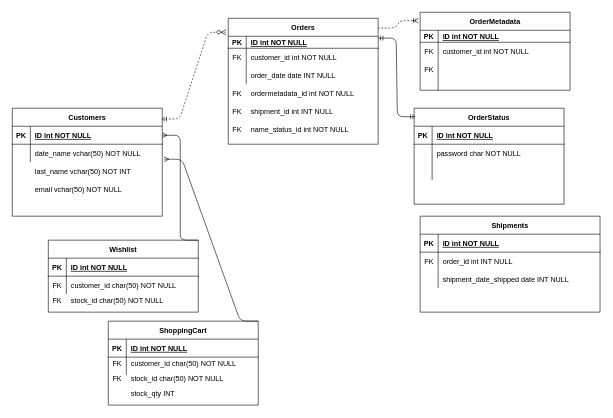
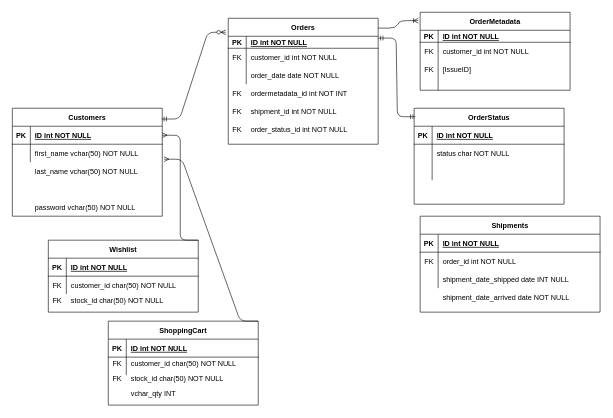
edge "Orders" -> "OrderMetadata": style dashed -> solid
node "[IssueID]": added
edge "Orders" -- "Customers": style dashed -> solid
node "order_date date INT NULL": label "order_date date INT NULL" -> "order_date date NOT NULL"
node "ordermetadata_id int NOT NULL": label "ordermetadata_id int NOT NULL" -> "ordermetadata_id int NOT INT"
node "shipment_id int INT NULL": label "shipment_id int INT NULL" -> "shipment_id int NOT NULL"
node "name_status_id int NOT NULL": label "name_status_id int NOT NULL" -> "order_status_id int NOT NULL"
node "date_name vchar(50) NOT NULL": label "date_name vchar(50) NOT NULL" -> "first_name vchar(50) NOT NULL"
node "password char NOT NULL": label "password char NOT NULL" -> "status char NOT NULL"
node "last_name vchar(50) NOT INT": label "last_name vchar(50) NOT INT" -> "last_name vchar(50) NOT NULL"
node "email vchar(50) NOT NULL": removed
node "password vchar(50) NOT NULL": added
node "order_id int INT NULL": label "order_id int INT NULL" -> "order_id int NOT NULL"
node "shipment_date_arrived date NOT NULL": added
node "stock_qty INT": label "stock_qty INT" -> "vchar_qty INT"
